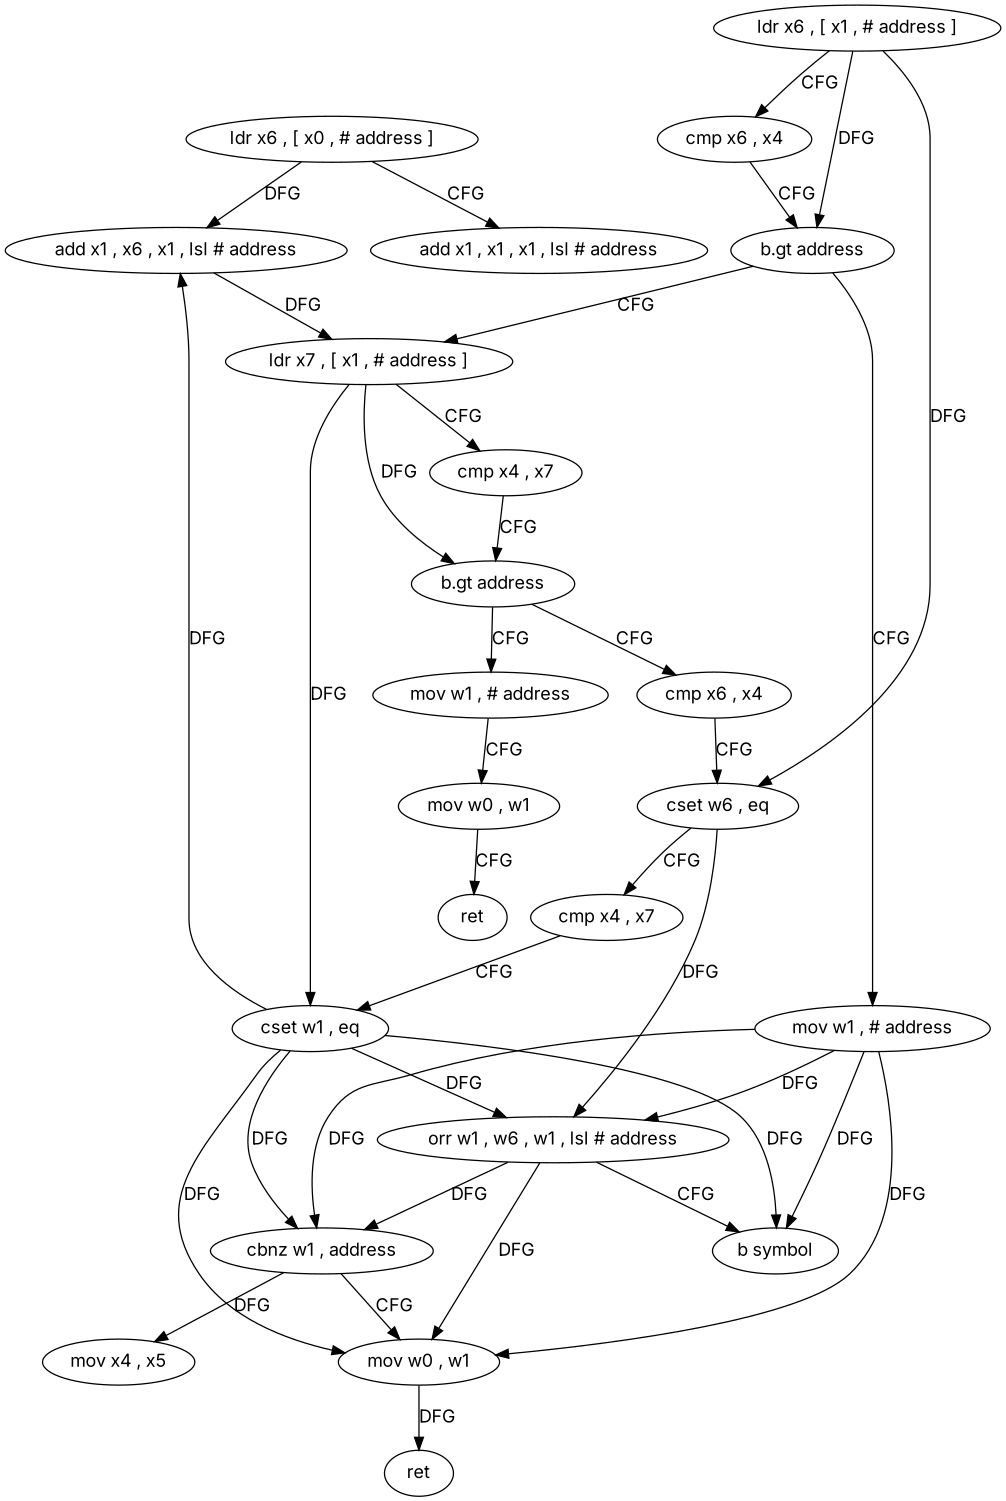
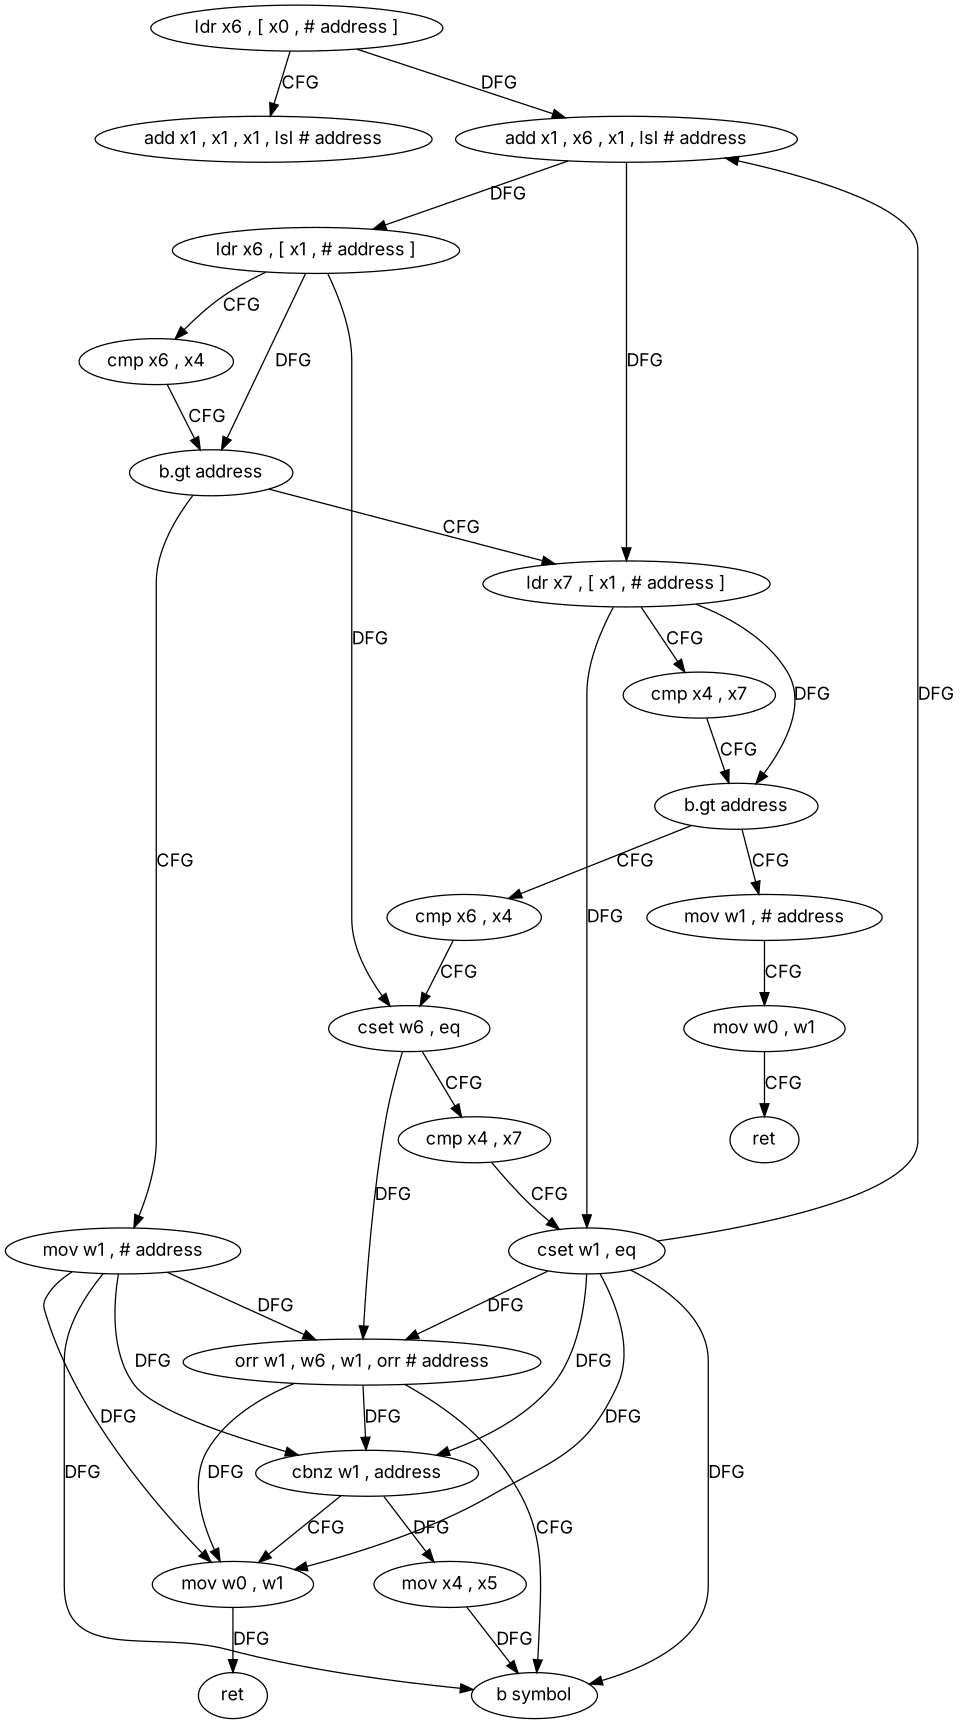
edge "add x1 , x6 , x1 , lsl # address" -> "ldr x6 , [ x1 , # address ]": added, label "DFG"
node "orr w1 , w6 , w1 , lsl # address": label "orr w1 , w6 , w1 , lsl # address" -> "orr w1 , w6 , w1 , orr # address"
edge "mov x4 , x5" -> "b symbol": added, label "DFG"
